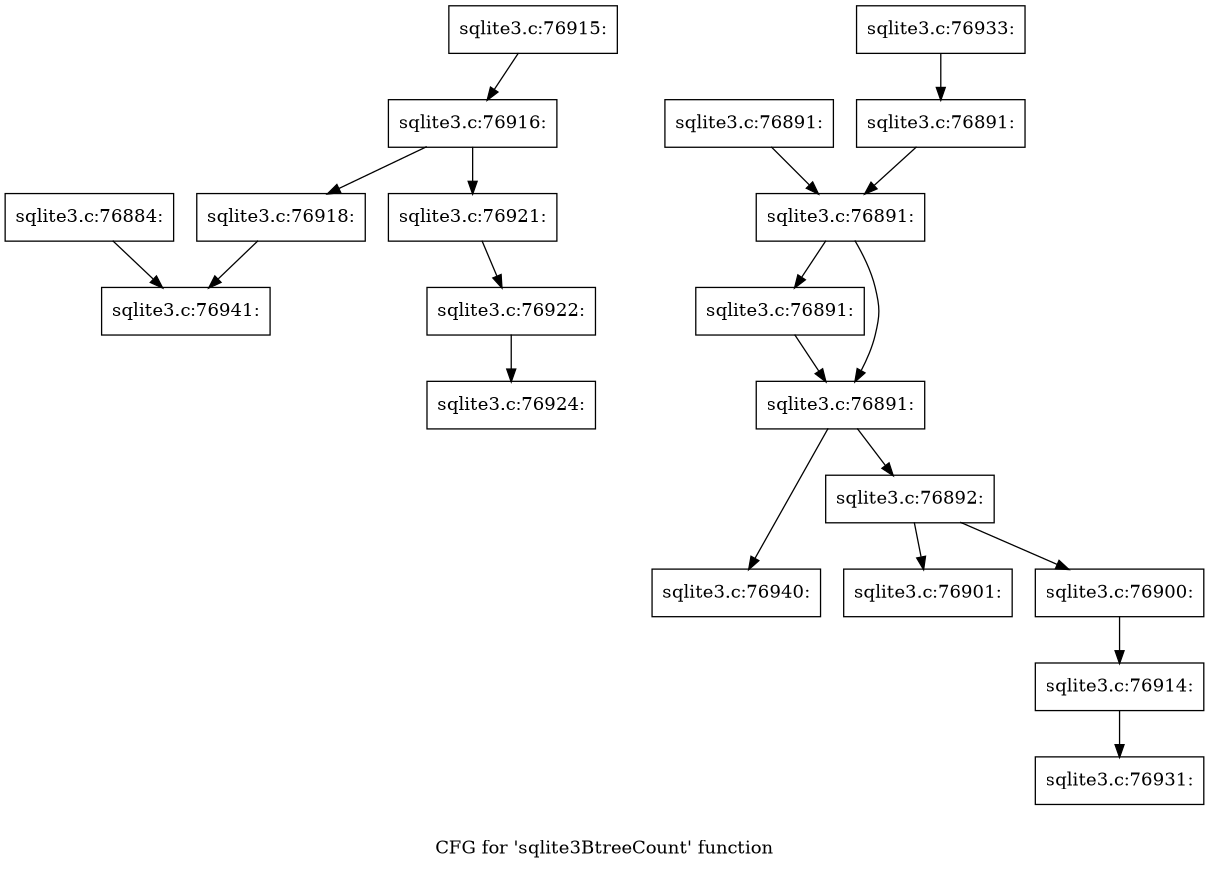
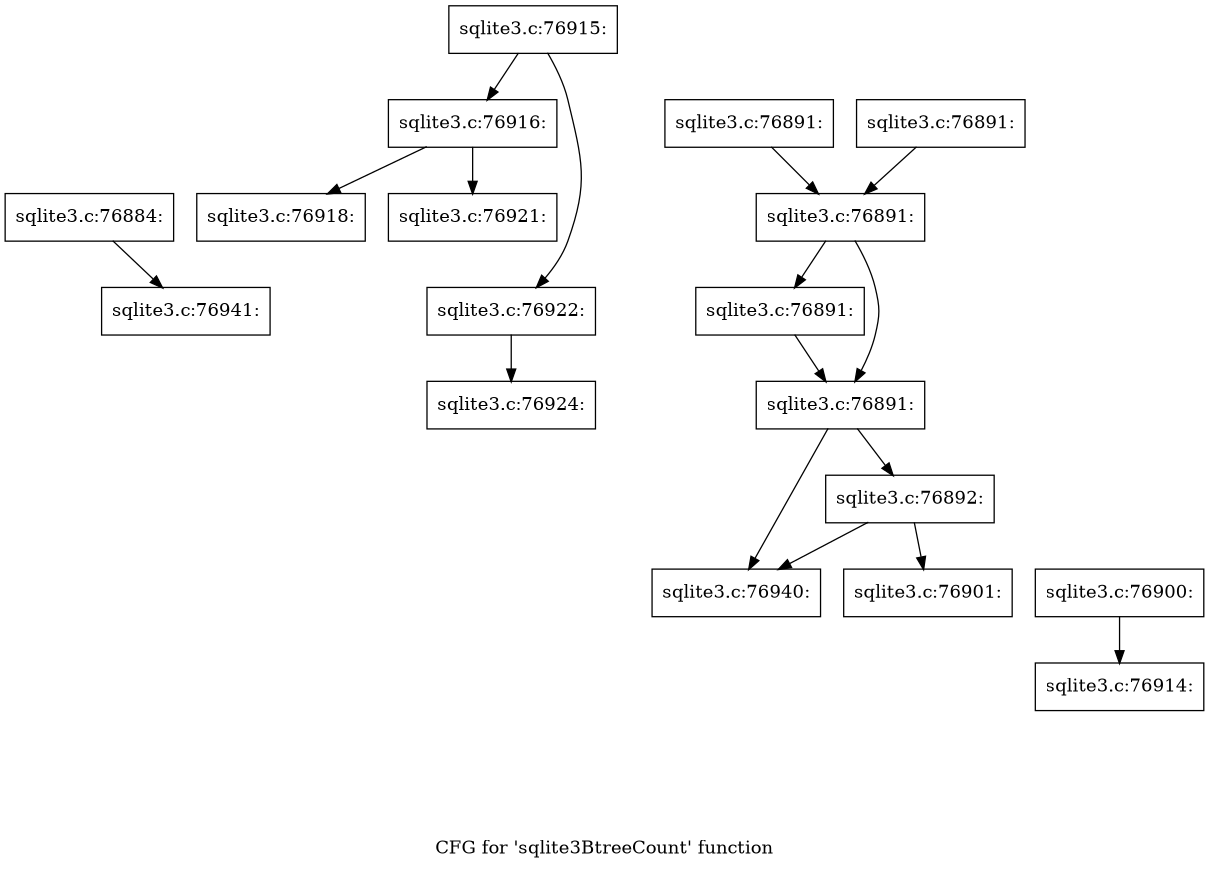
node "sqlite3.c:76933:": removed
edge "sqlite3.c:76921:" -> "sqlite3.c:76922:": now "sqlite3.c:76915:" -> "sqlite3.c:76922:"
edge "sqlite3.c:76918:" -> "sqlite3.c:76941:": removed
edge "sqlite3.c:76892:" -> "sqlite3.c:76900:": now "sqlite3.c:76892:" -> "sqlite3.c:76940:"
node "sqlite3.c:76931:": removed
